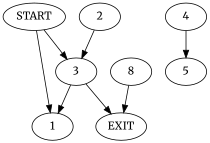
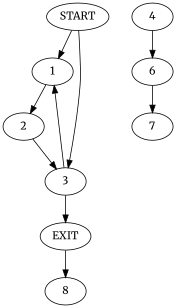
node "5": label "5" -> "6"
edge "8" -> "EXIT": reversed
edge "1" -> "2": added
node "7": added
